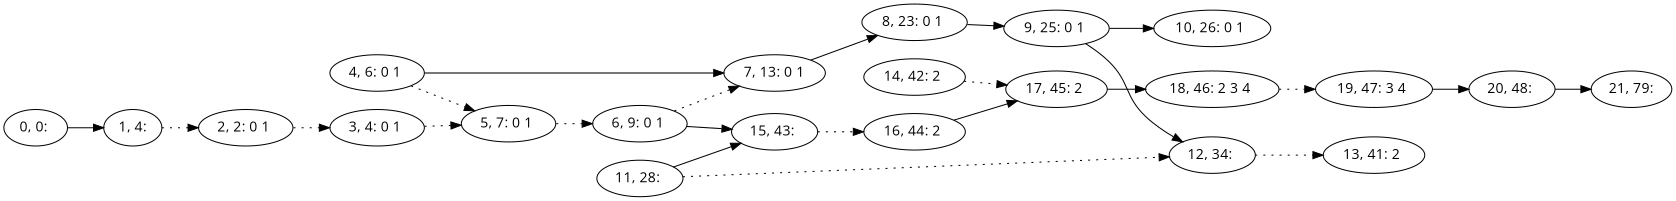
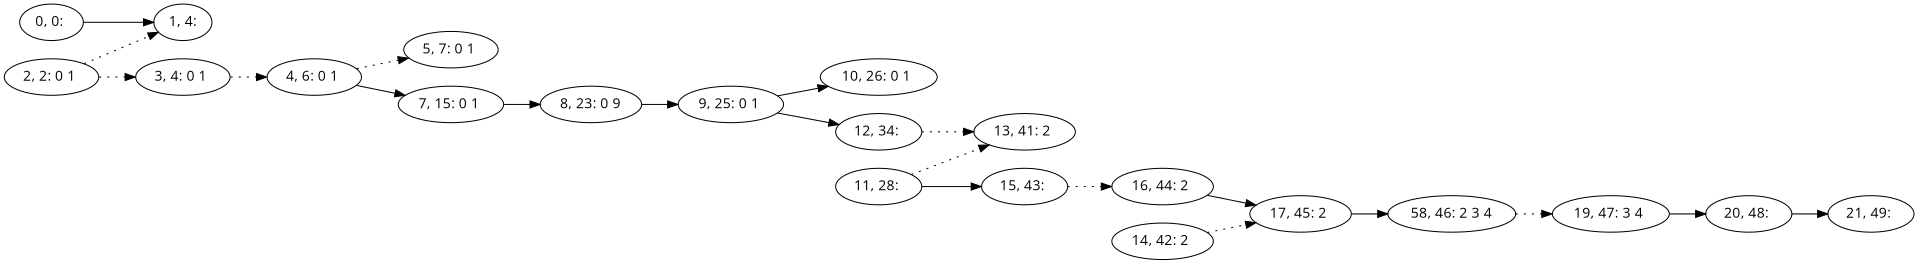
node "8, 23: 0 1": label "8, 23: 0 1" -> "8, 23: 0 9"
node "7, 13: 0 1": label "7, 13: 0 1" -> "7, 15: 0 1"
node "18, 46: 2 3 4": label "18, 46: 2 3 4" -> "58, 46: 2 3 4"
node "21, 79:": label "21, 79:" -> "21, 49:"
node "6, 9: 0 1": removed
edge "3, 4: 0 1" -> "5, 7: 0 1": now "3, 4: 0 1" -> "4, 6: 0 1"
edge "1, 4:" -> "2, 2: 0 1": reversed
edge "11, 28:" -> "12, 34:": now "11, 28:" -> "13, 41: 2"
